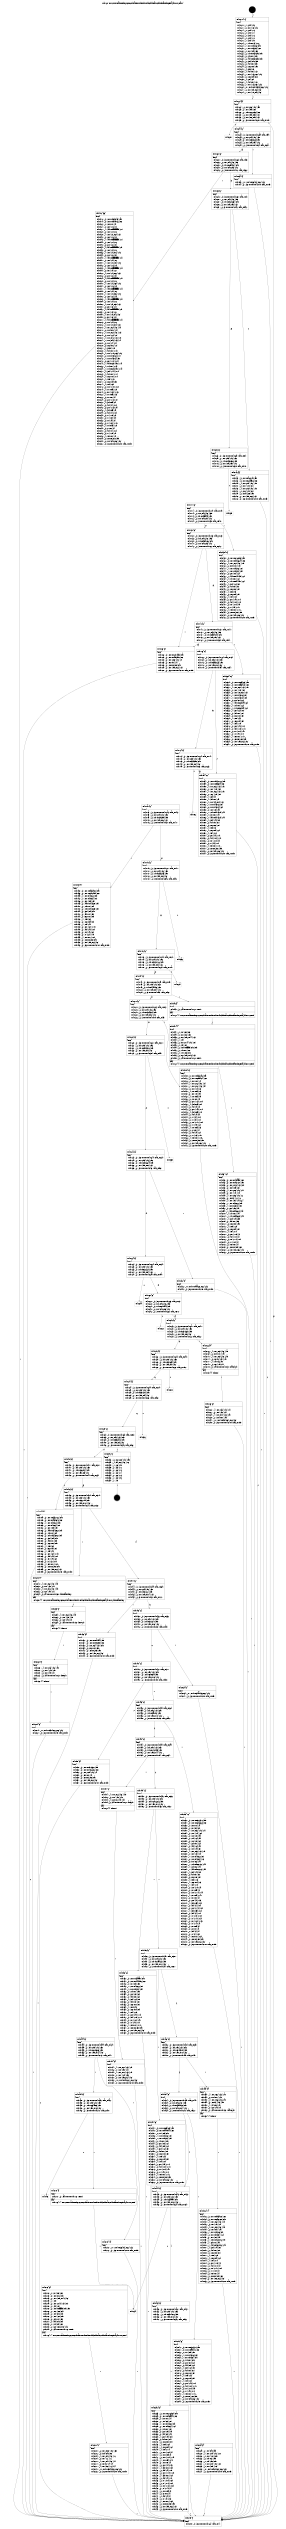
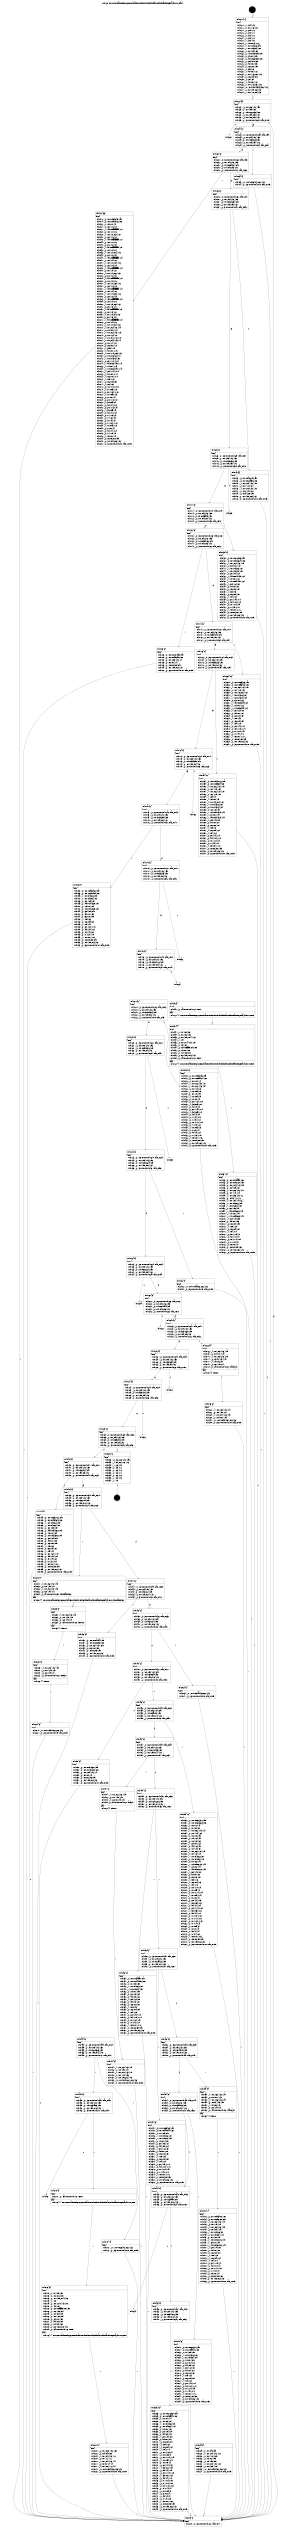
edge "0x401684 [32]" -> "0x4016a4 [28]": added, label "32"
edge "0x4016f8 [28]" -> "0x401714 [28]": added, label "28"
edge "0x40174c [28]" -> "0x401cc8 [30]": now "0x40174c [28]" -> "0x401768 [28]"
edge "0x401784 [28]" -> "0x401ea4 [122]": now "0x401784 [28]" -> "0x4017a0 [28]"
node "0x4017f4 [28]": removed
edge "0x4021c7 [5]" -> "0x40264f": now "0x4021c7 [5]" -> "0x4021cc [52]"
